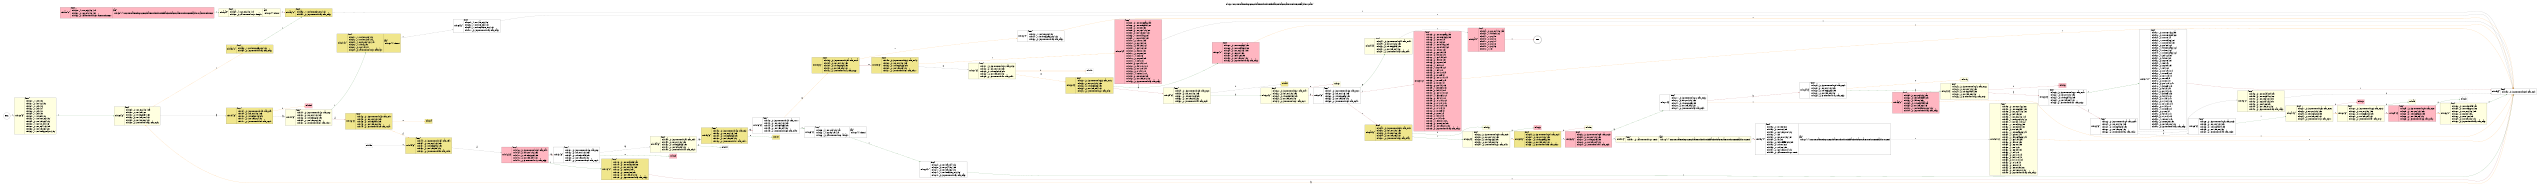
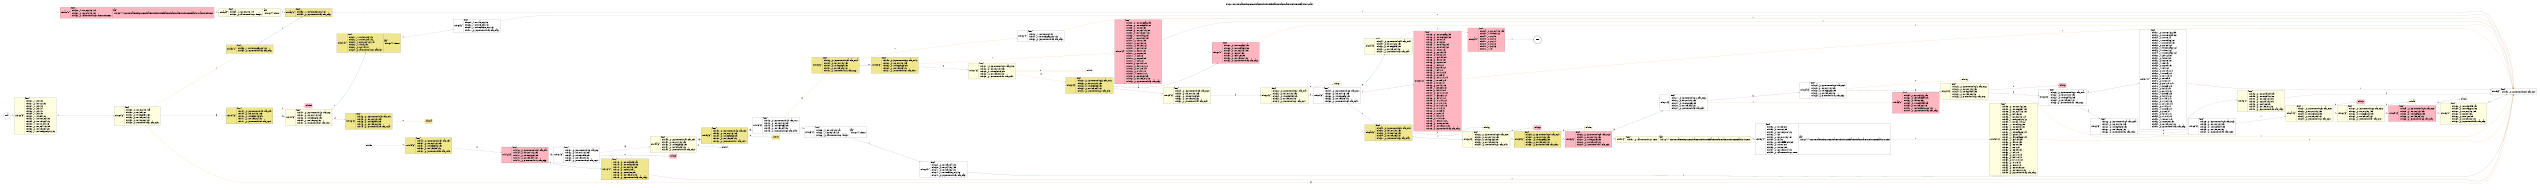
node "0x401a9f": removed
node "Entry": label "Entry" -> "Final"
edge "0x401436 [25]" -> "0x40144f [25]": removed, label "14"
